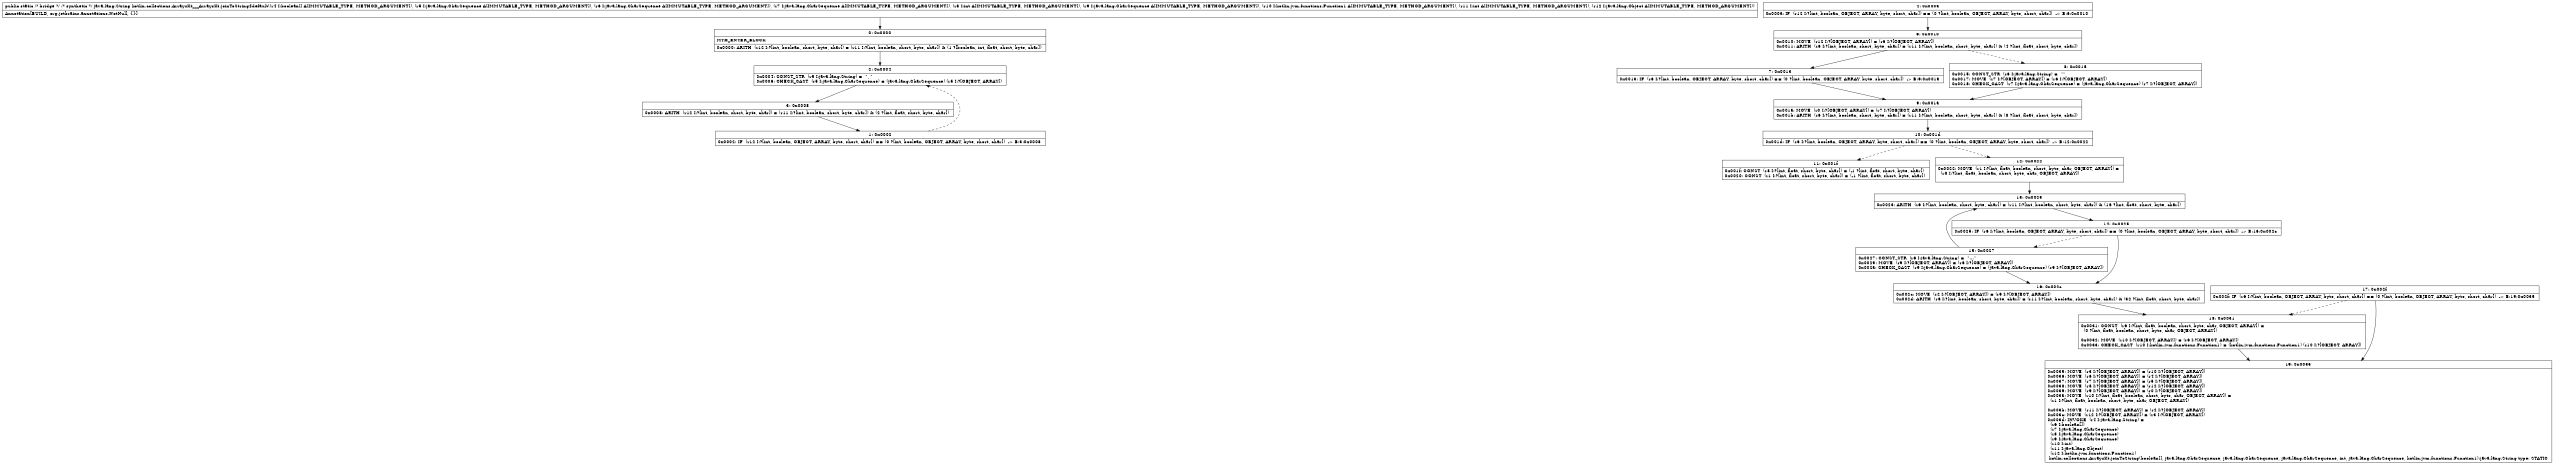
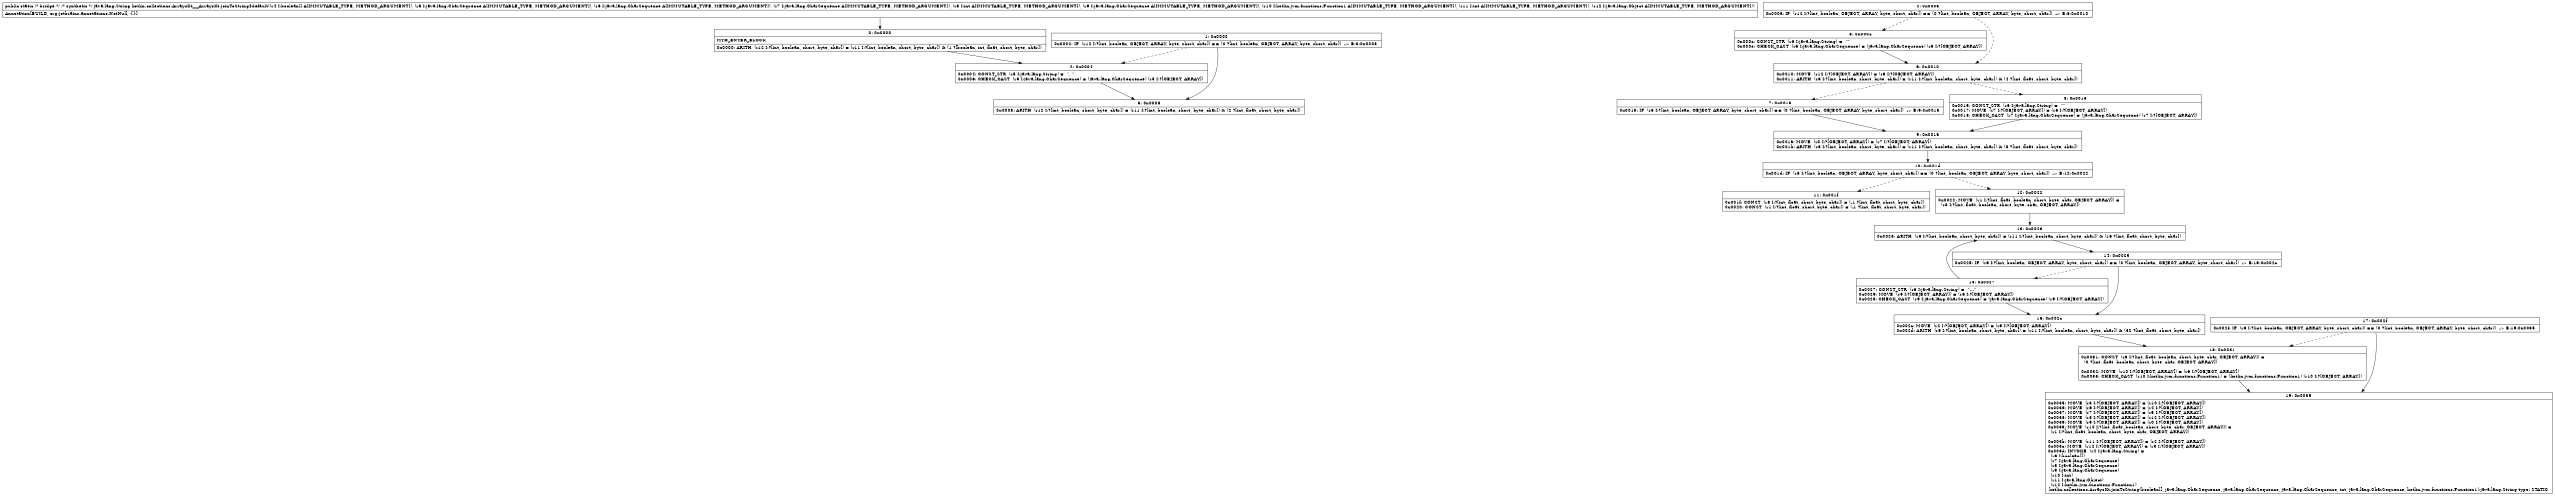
edge "4: 0x000a" -> "6: 0x0010": style solid -> dashed
node "5: 0x000c": added
edge "6: 0x0010" -> "7: 0x0013": style solid -> dashed
edge "3: 0x0008" -> "1: 0x0002": reversed
